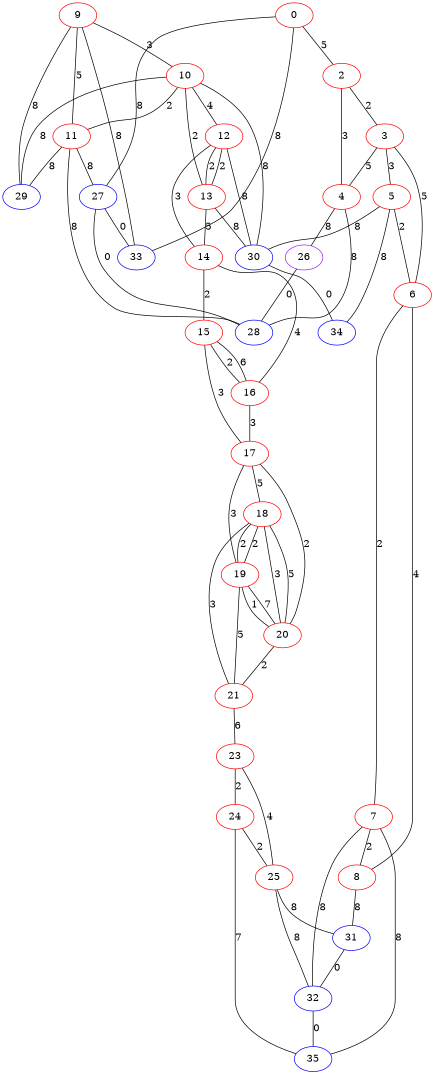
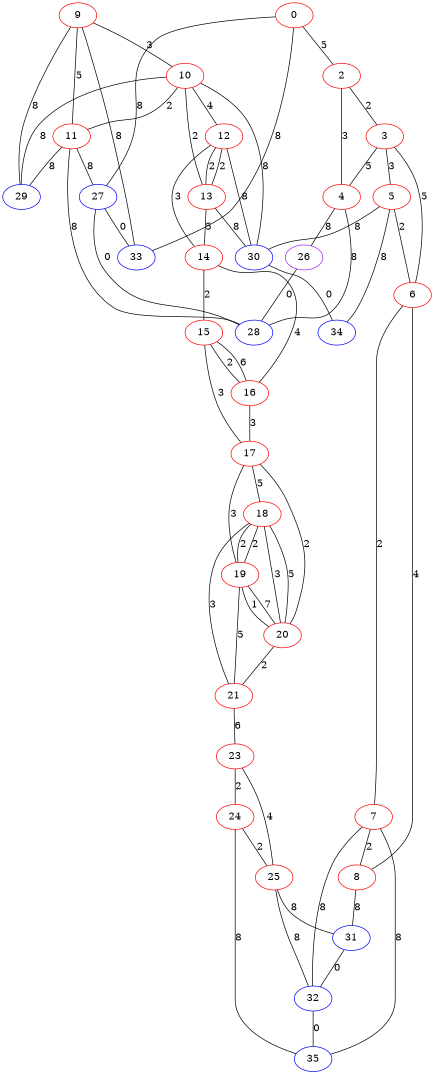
edge "24" -- "35": label "7" -> "8"
